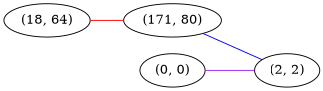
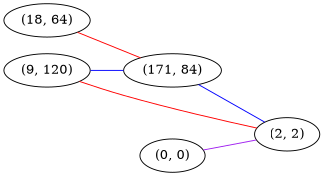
node "(171, 80)": label "(171, 80)" -> "(171, 84)"
node "(9, 120)": added
